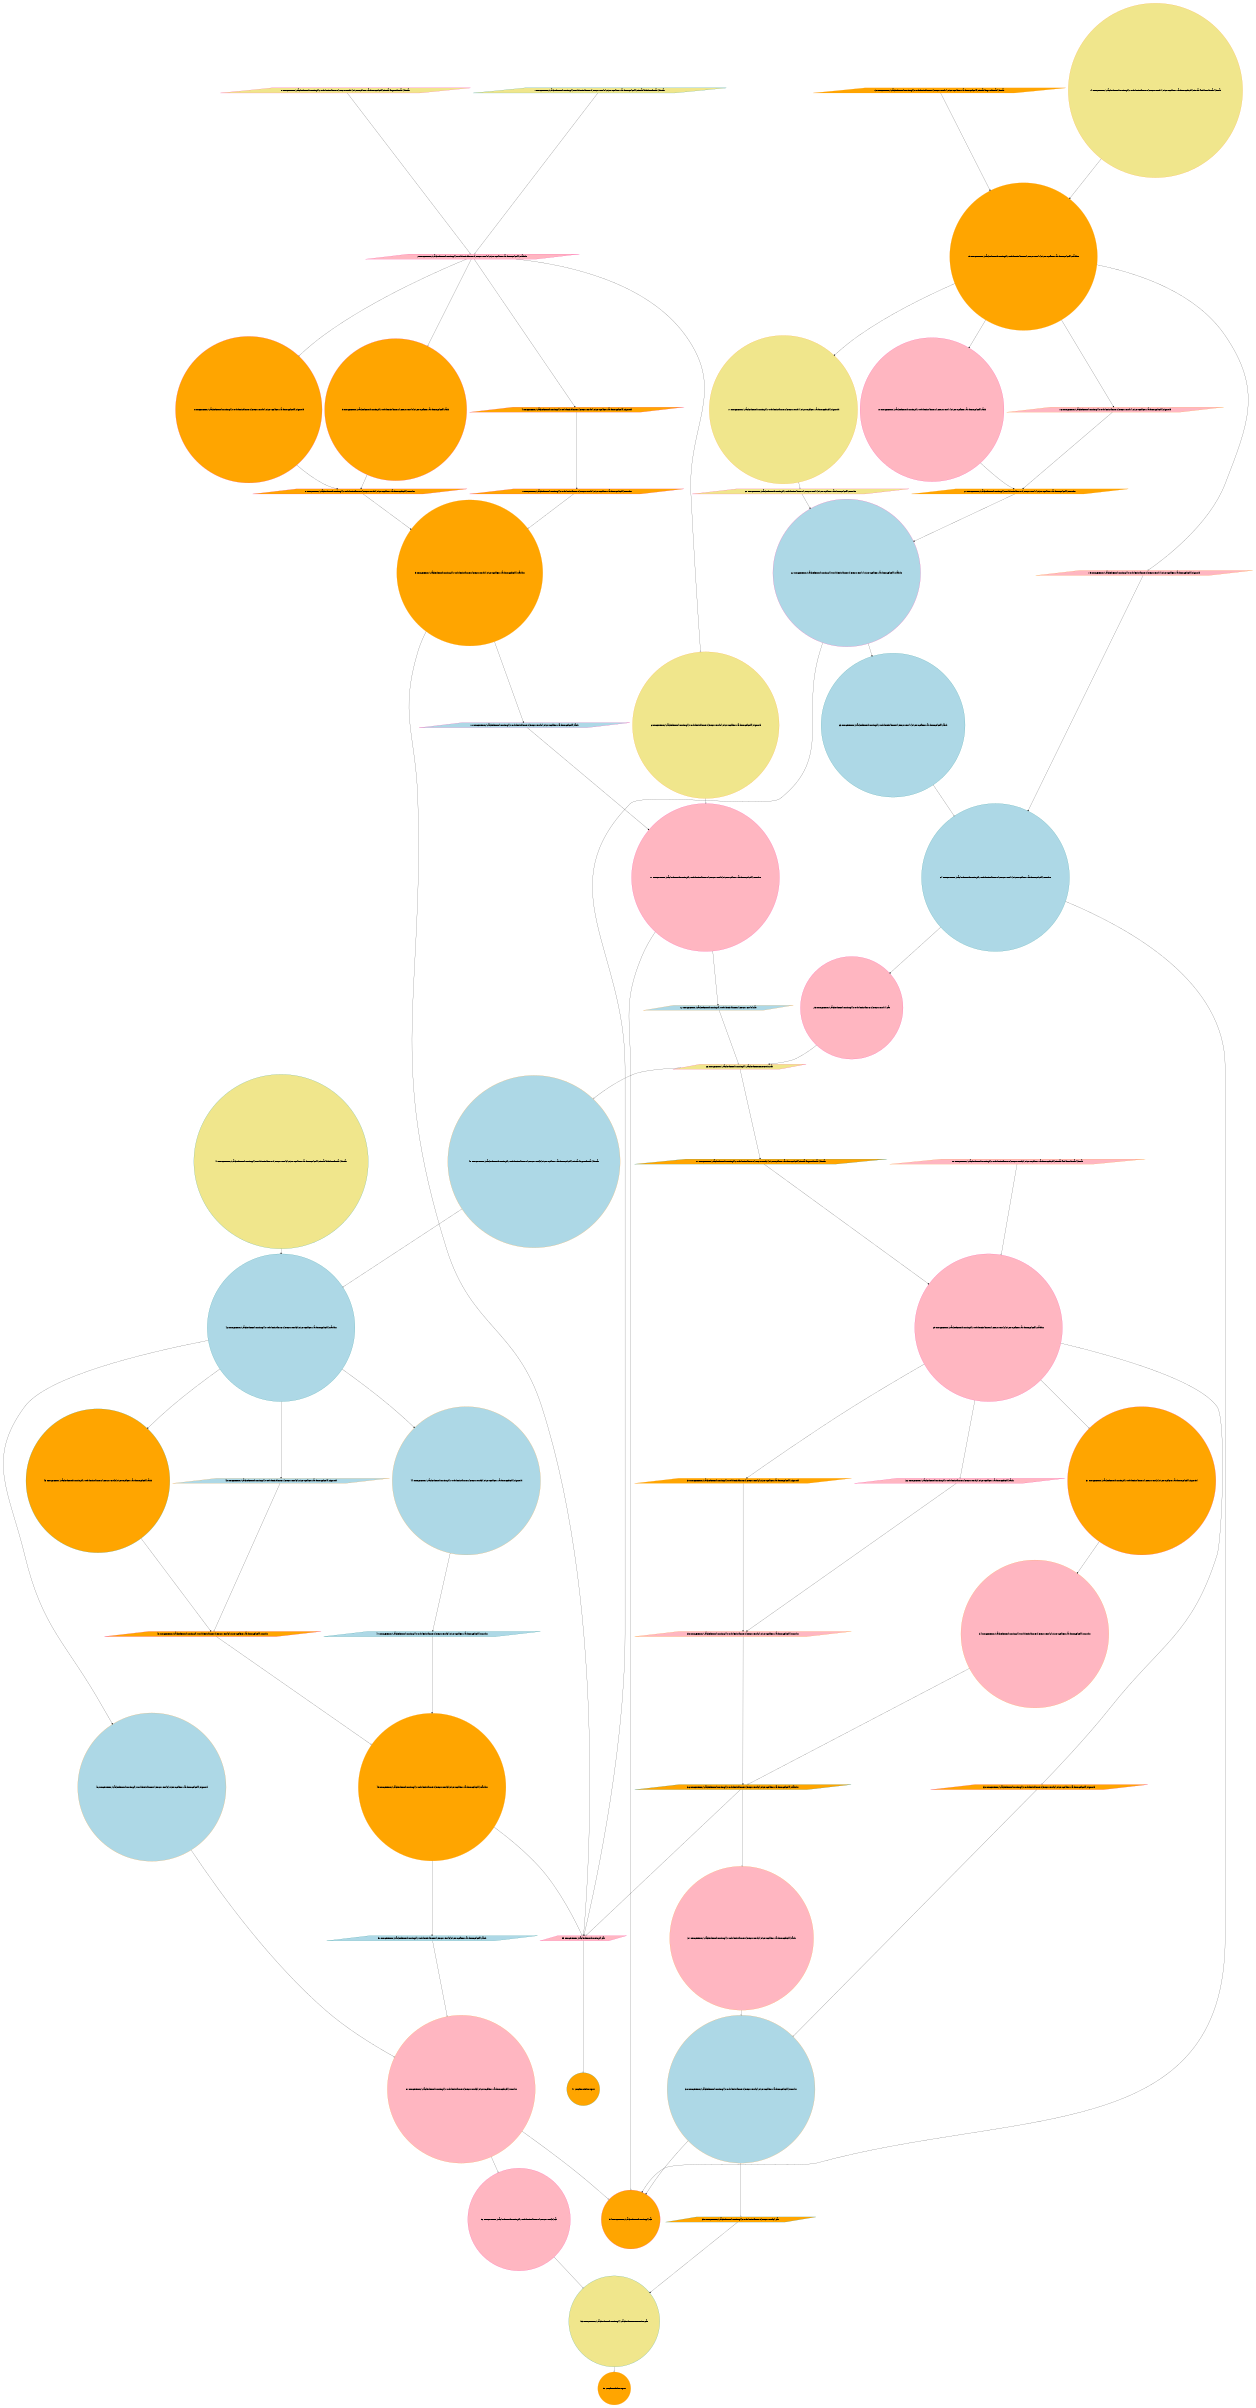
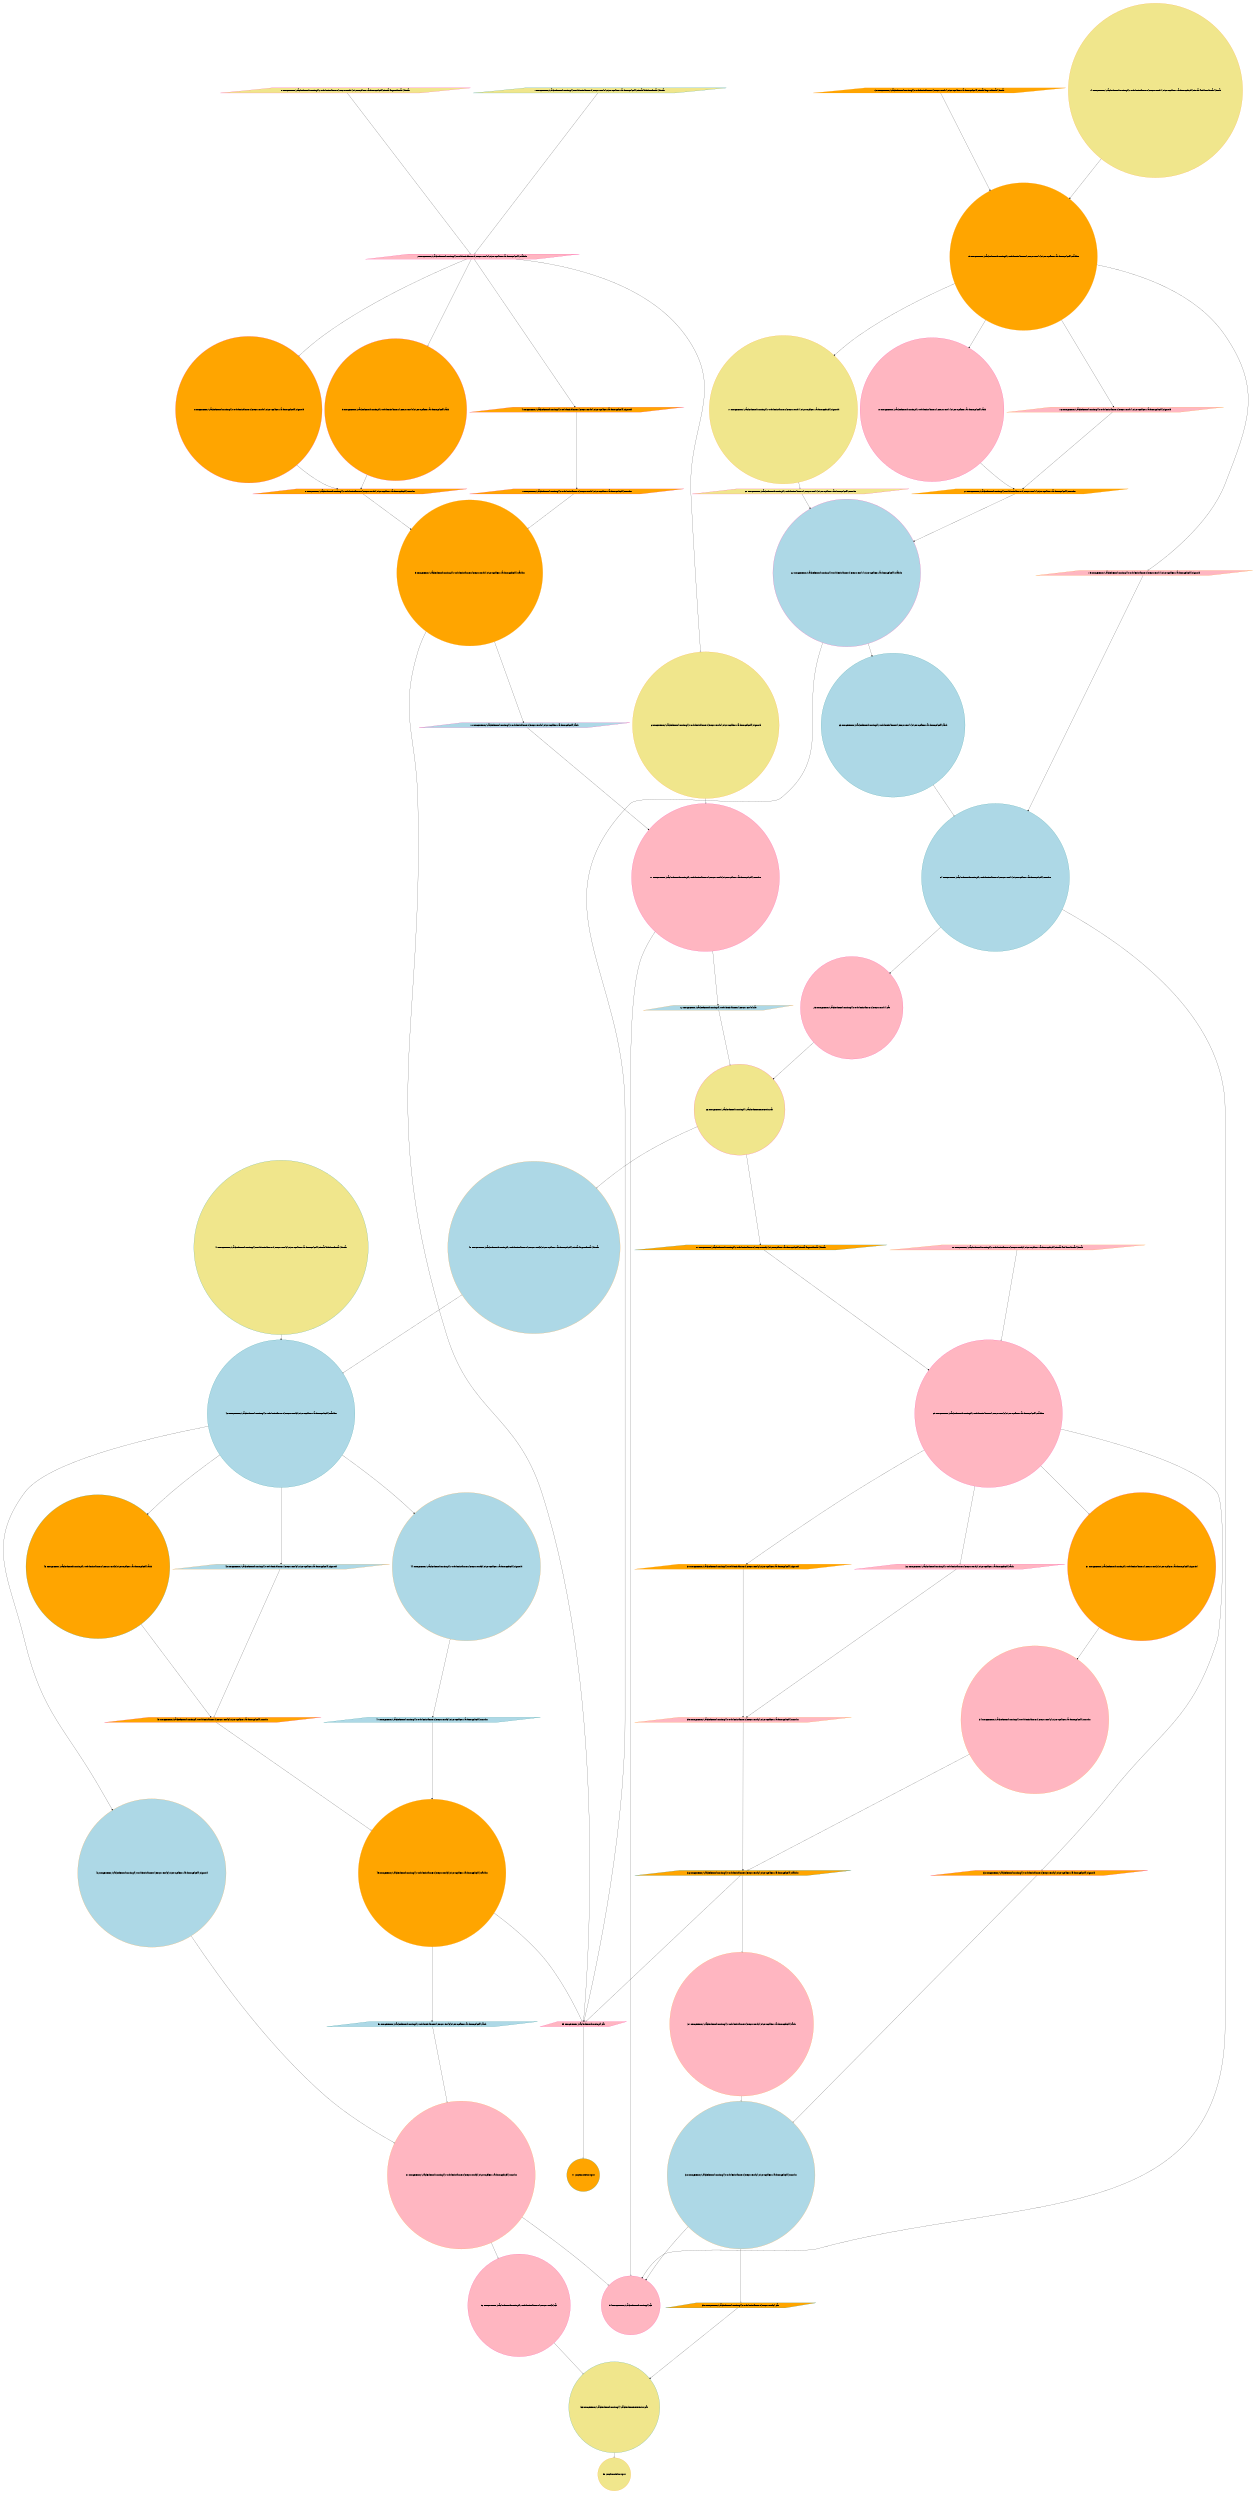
node "26 NNCF_RNN/StackedRNN[rnn_impl]/StackedRNNResetPoint/cat": shape parallelogram -> circle
node "54 NNCF_RNN/StackedRNN[rnn_impl]/cat": fillcolor orange -> lightpink
node "58 /nncf_model_output": fillcolor orange -> khaki
